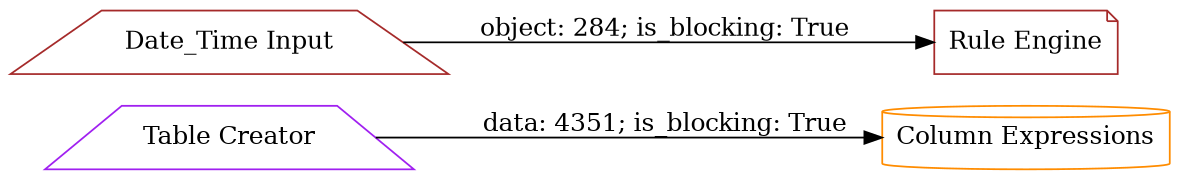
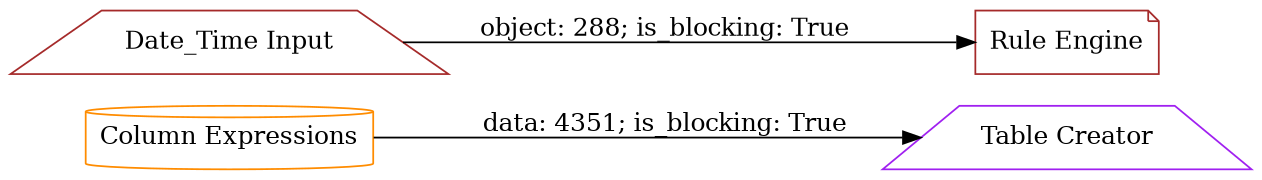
edge "Date_Time Input" -> "Rule Engine": label "object: 284; is_blocking: True" -> "object: 288; is_blocking: True"
edge "Table Creator" -> "Column Expressions": reversed
